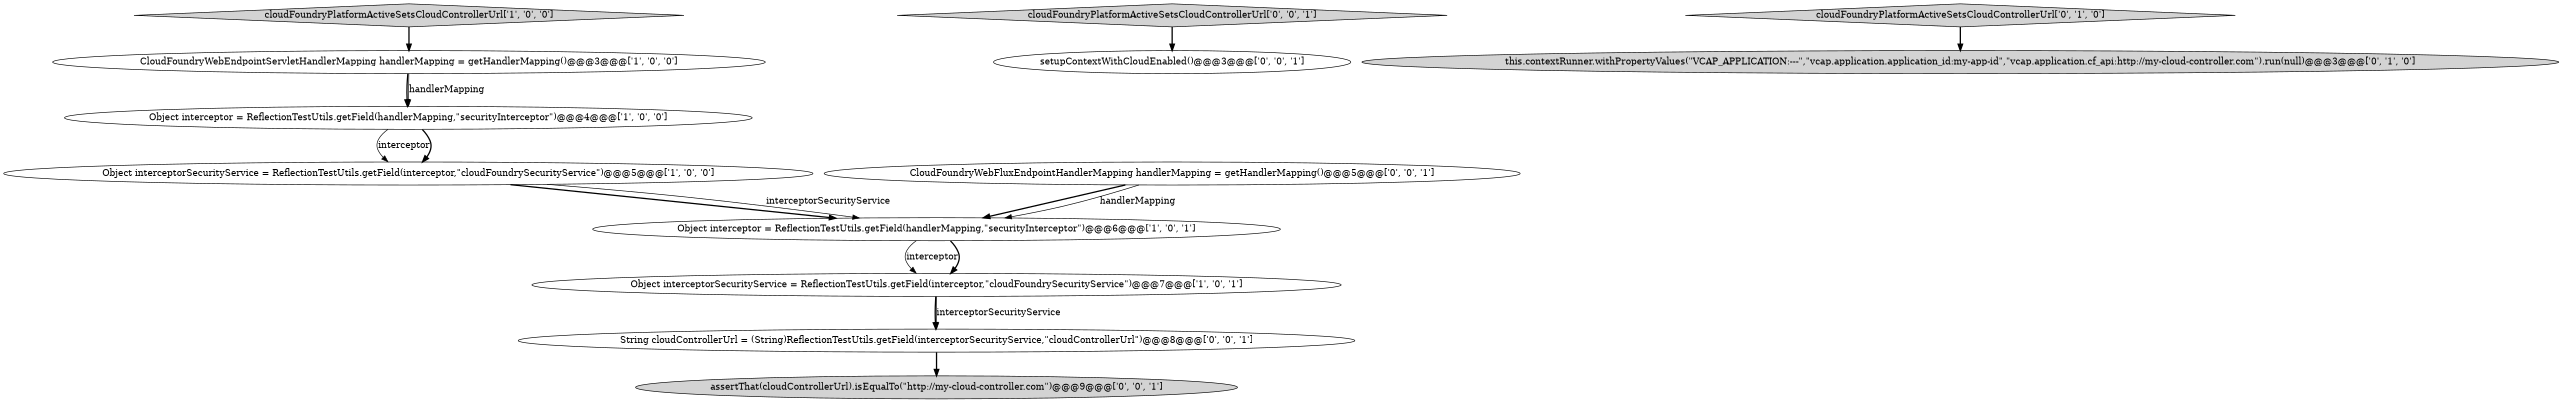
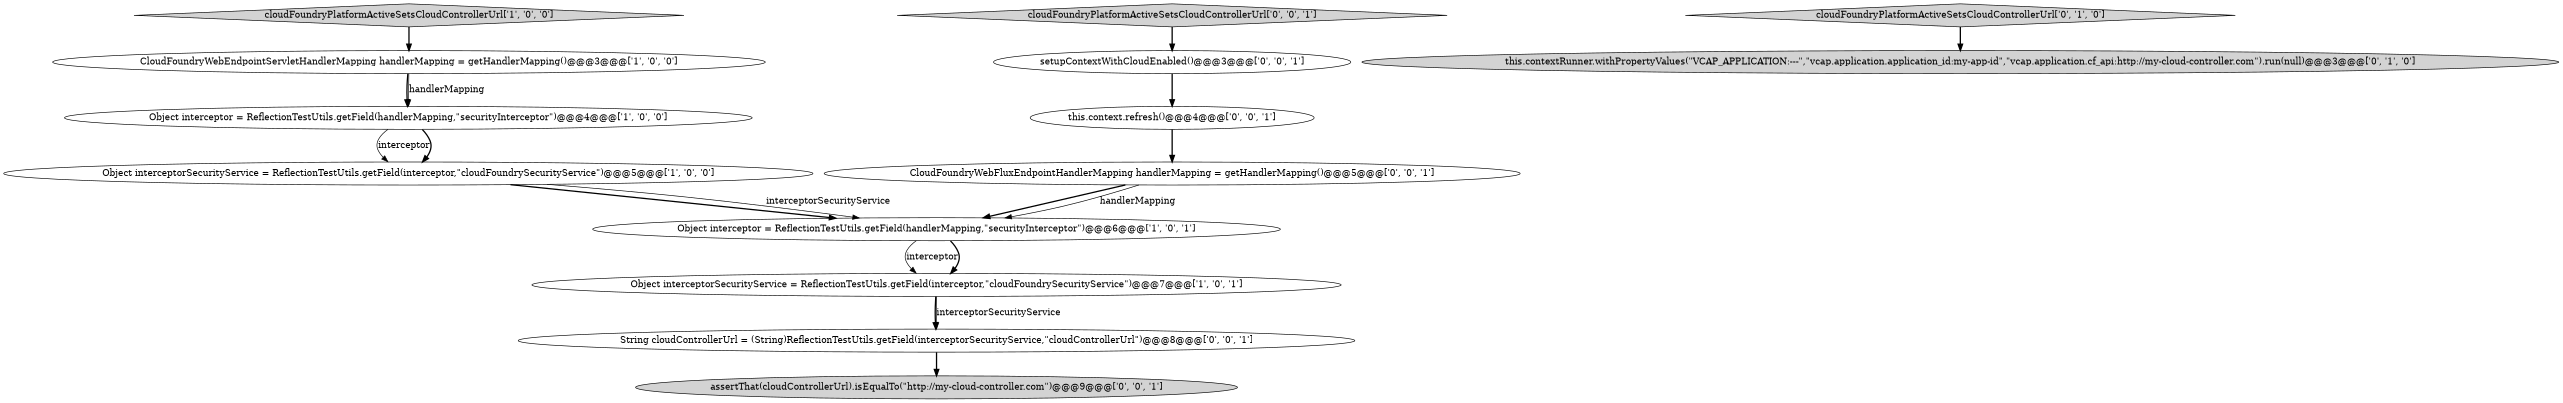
node "this.context.refresh()@@@4@@@['0', '0', '1']": added
